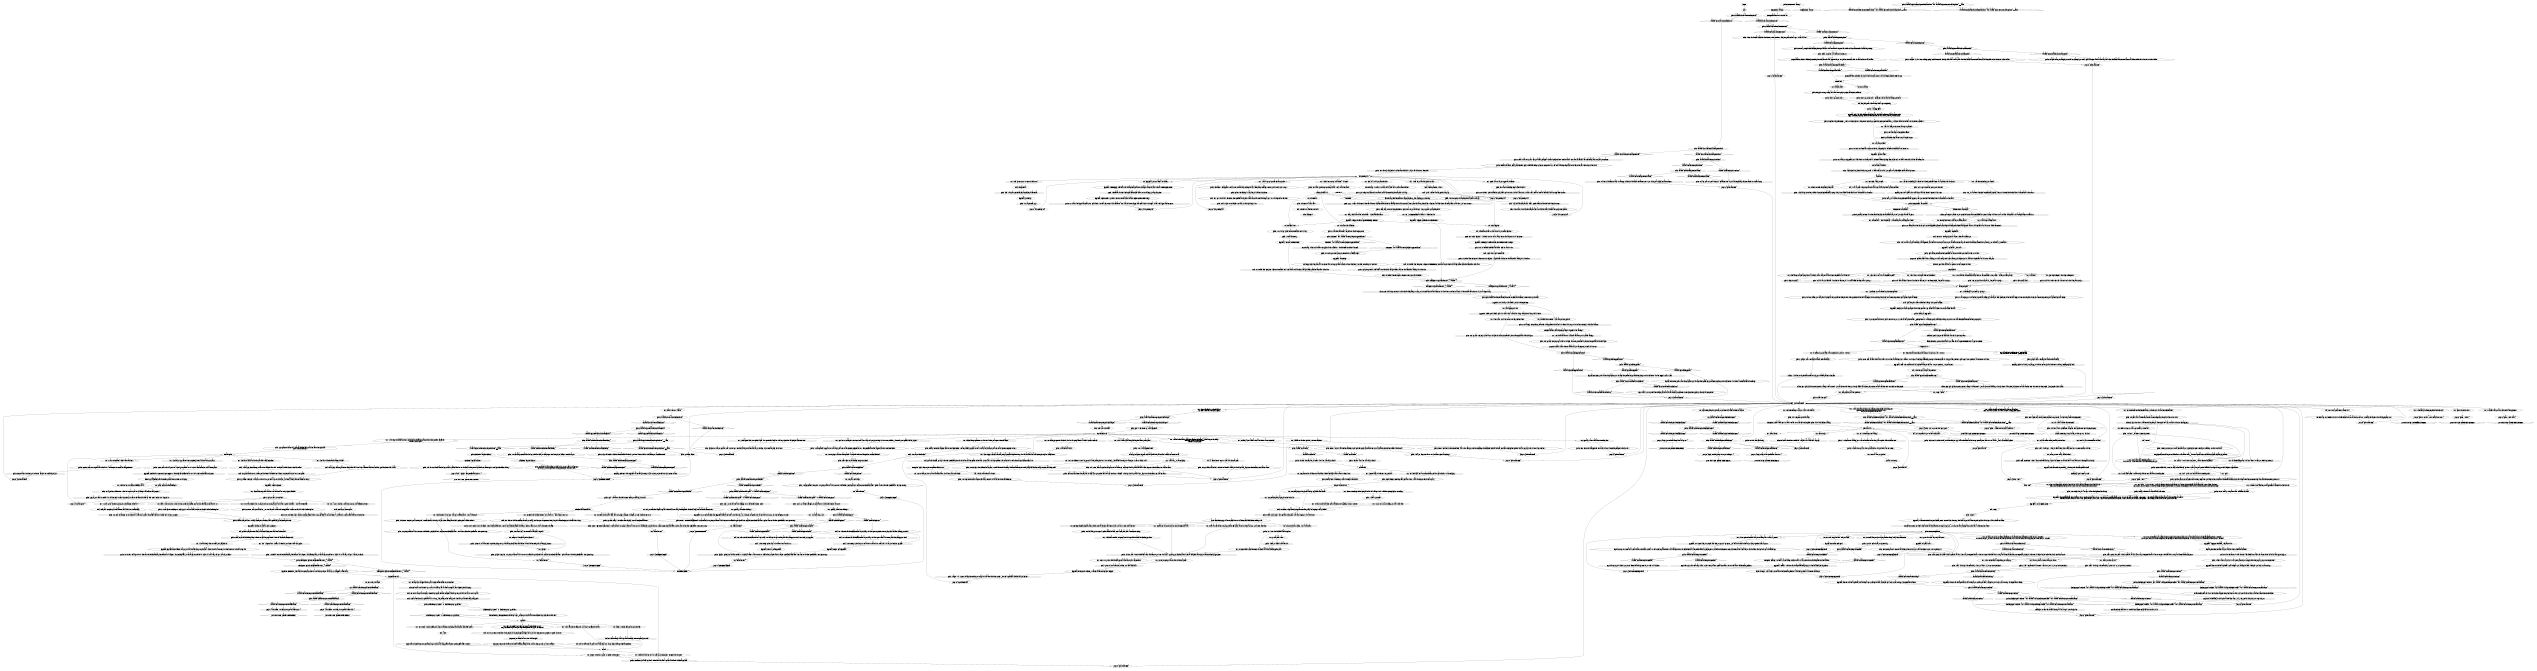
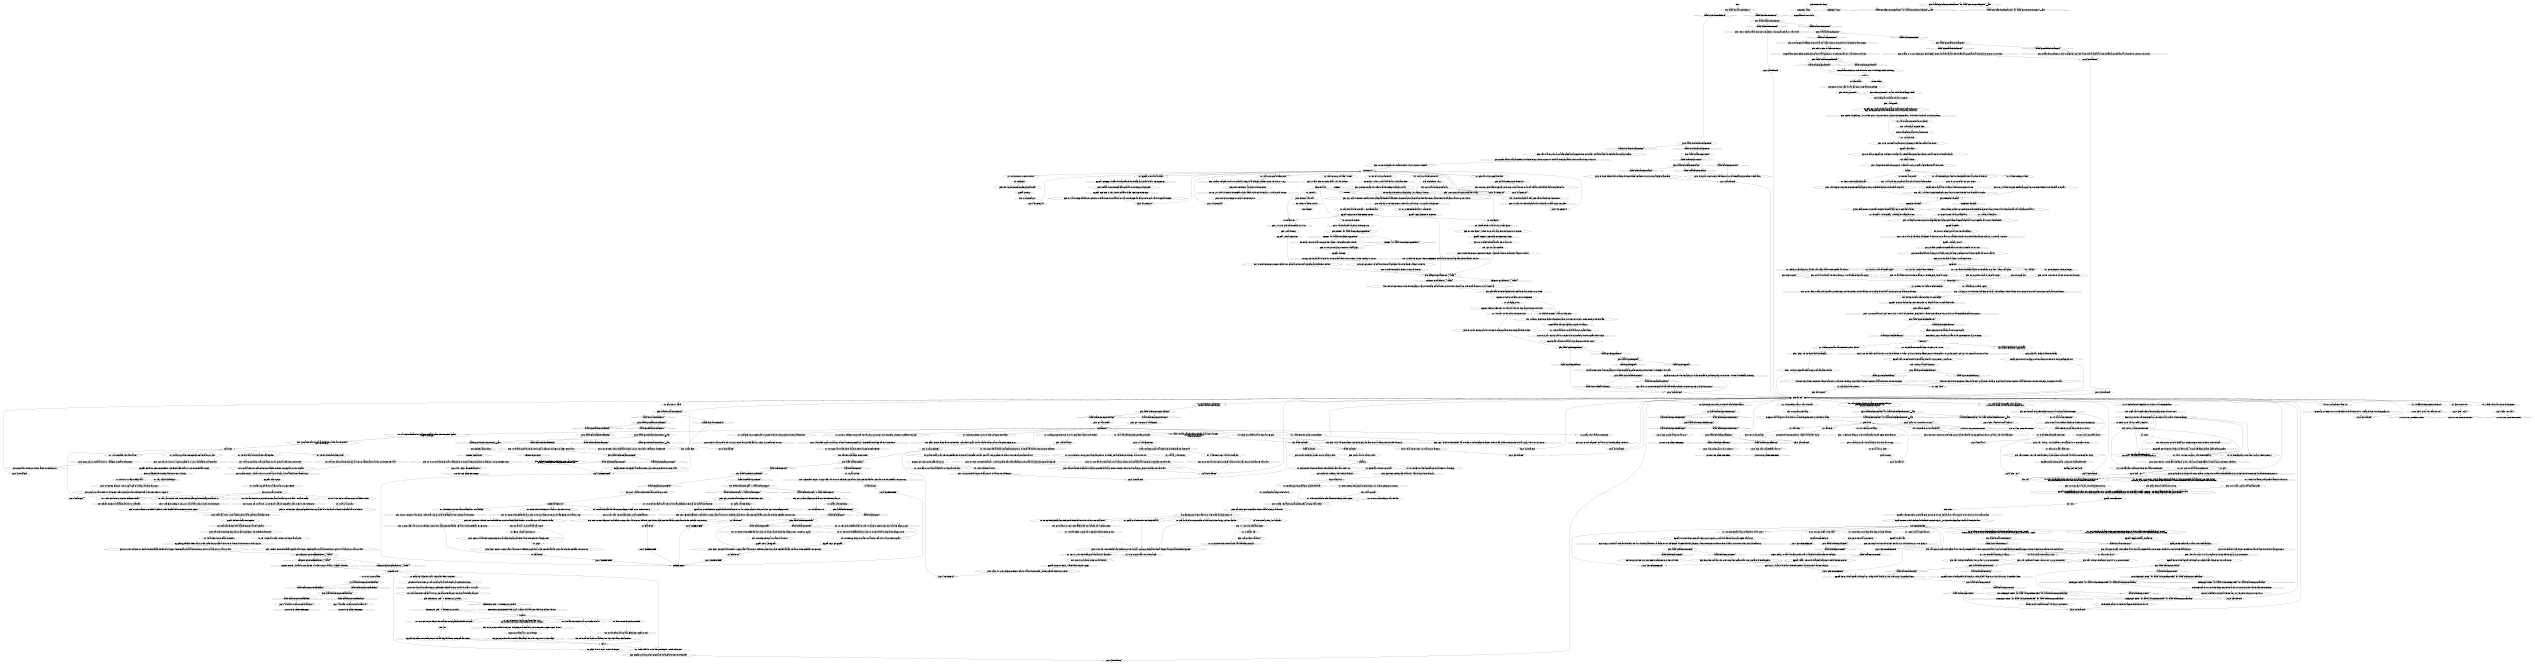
node "START": removed
node "You: No words. Just dance.": label "You: No words. Just dance." -> "You: No words. Composure dance."
